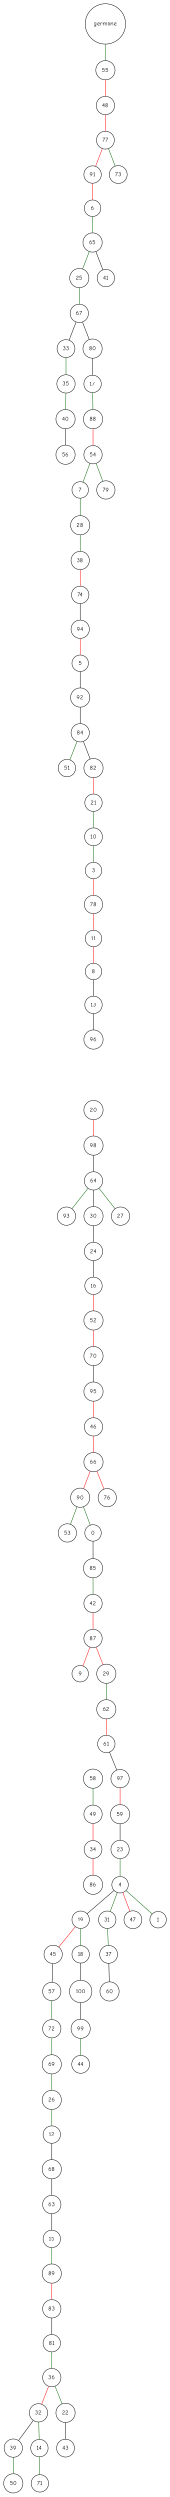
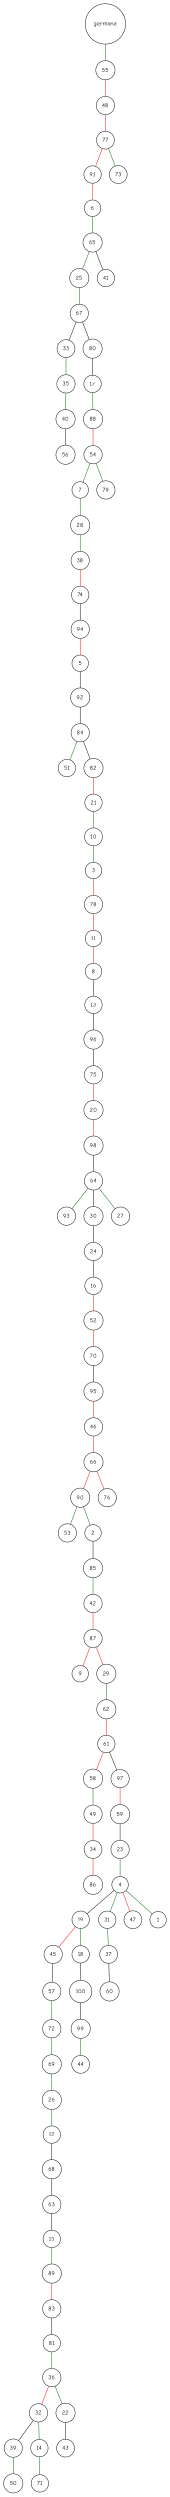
node "75": added
node "0": label "0" -> "2"
edge "61" -- "58": added
